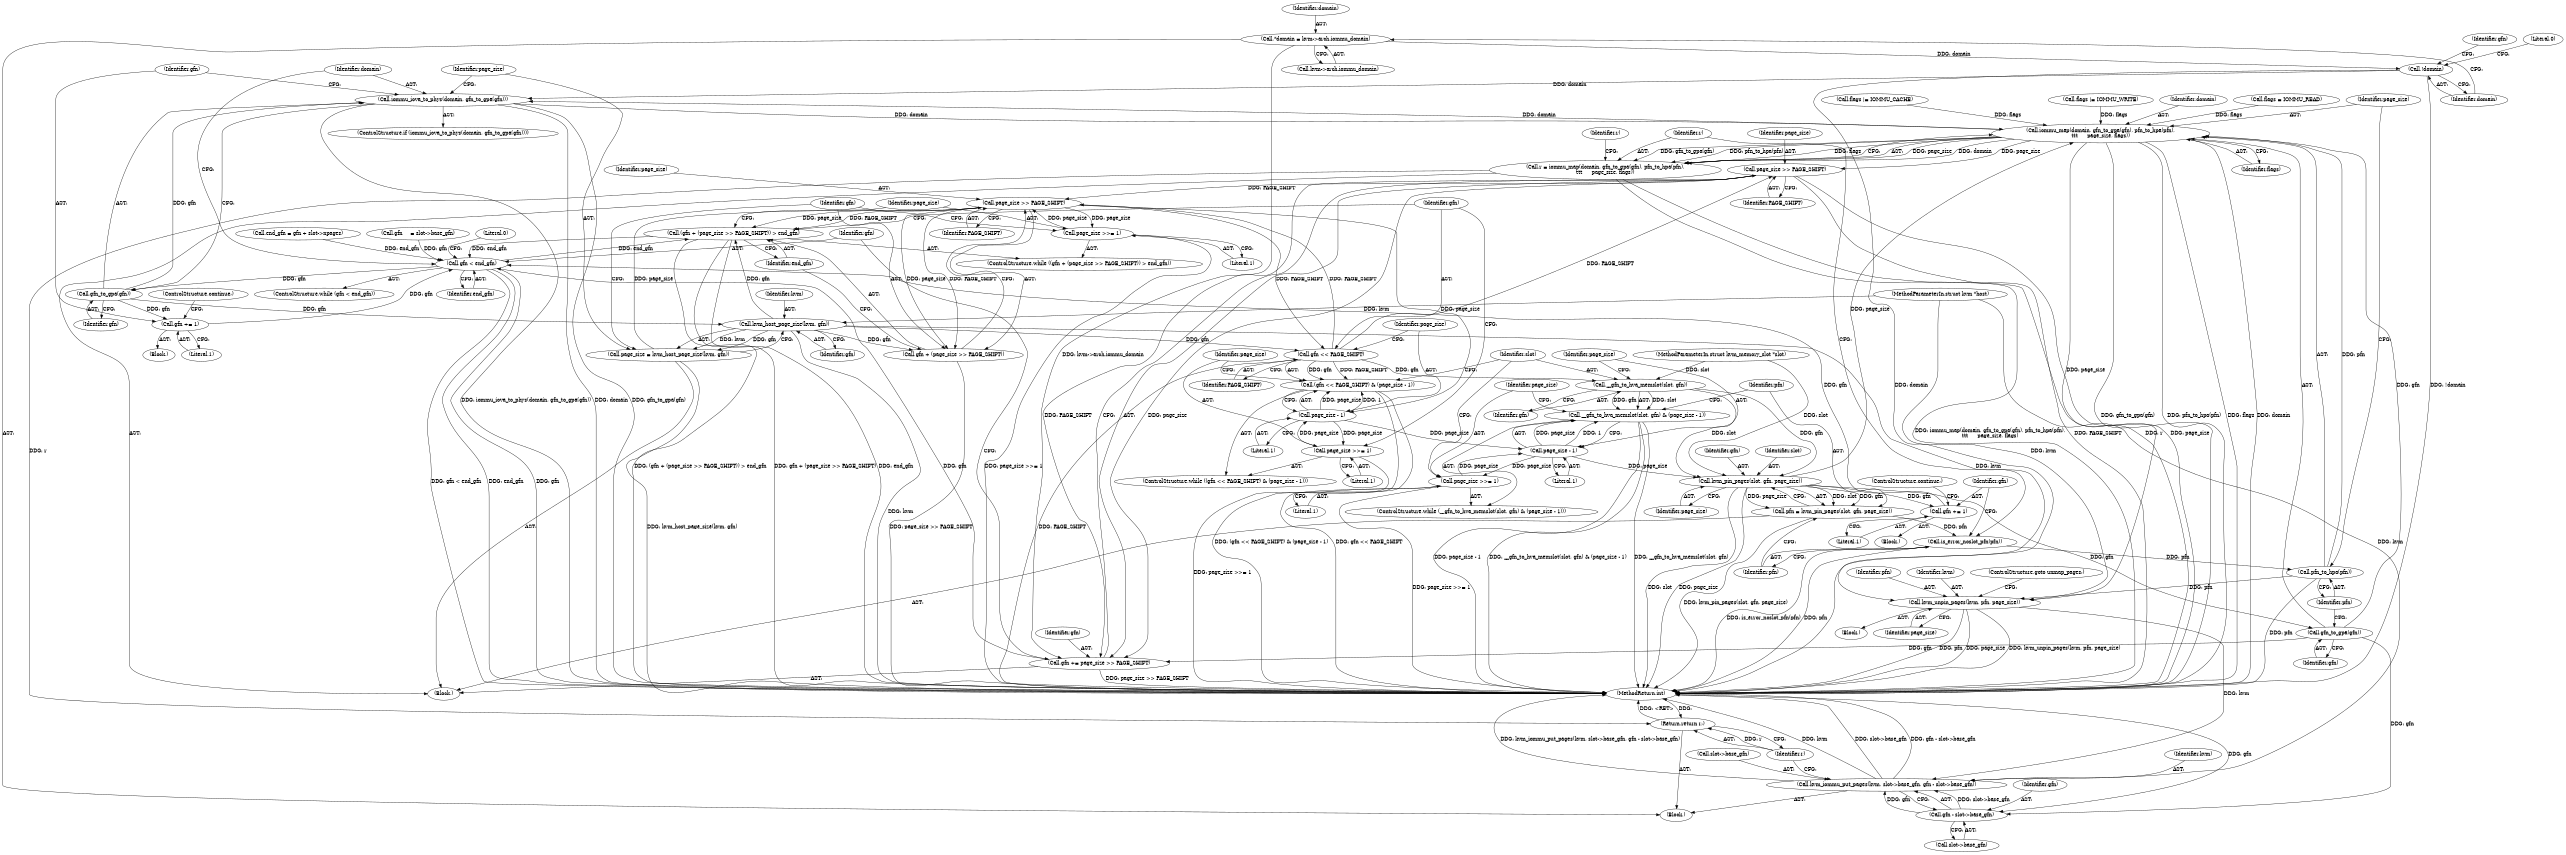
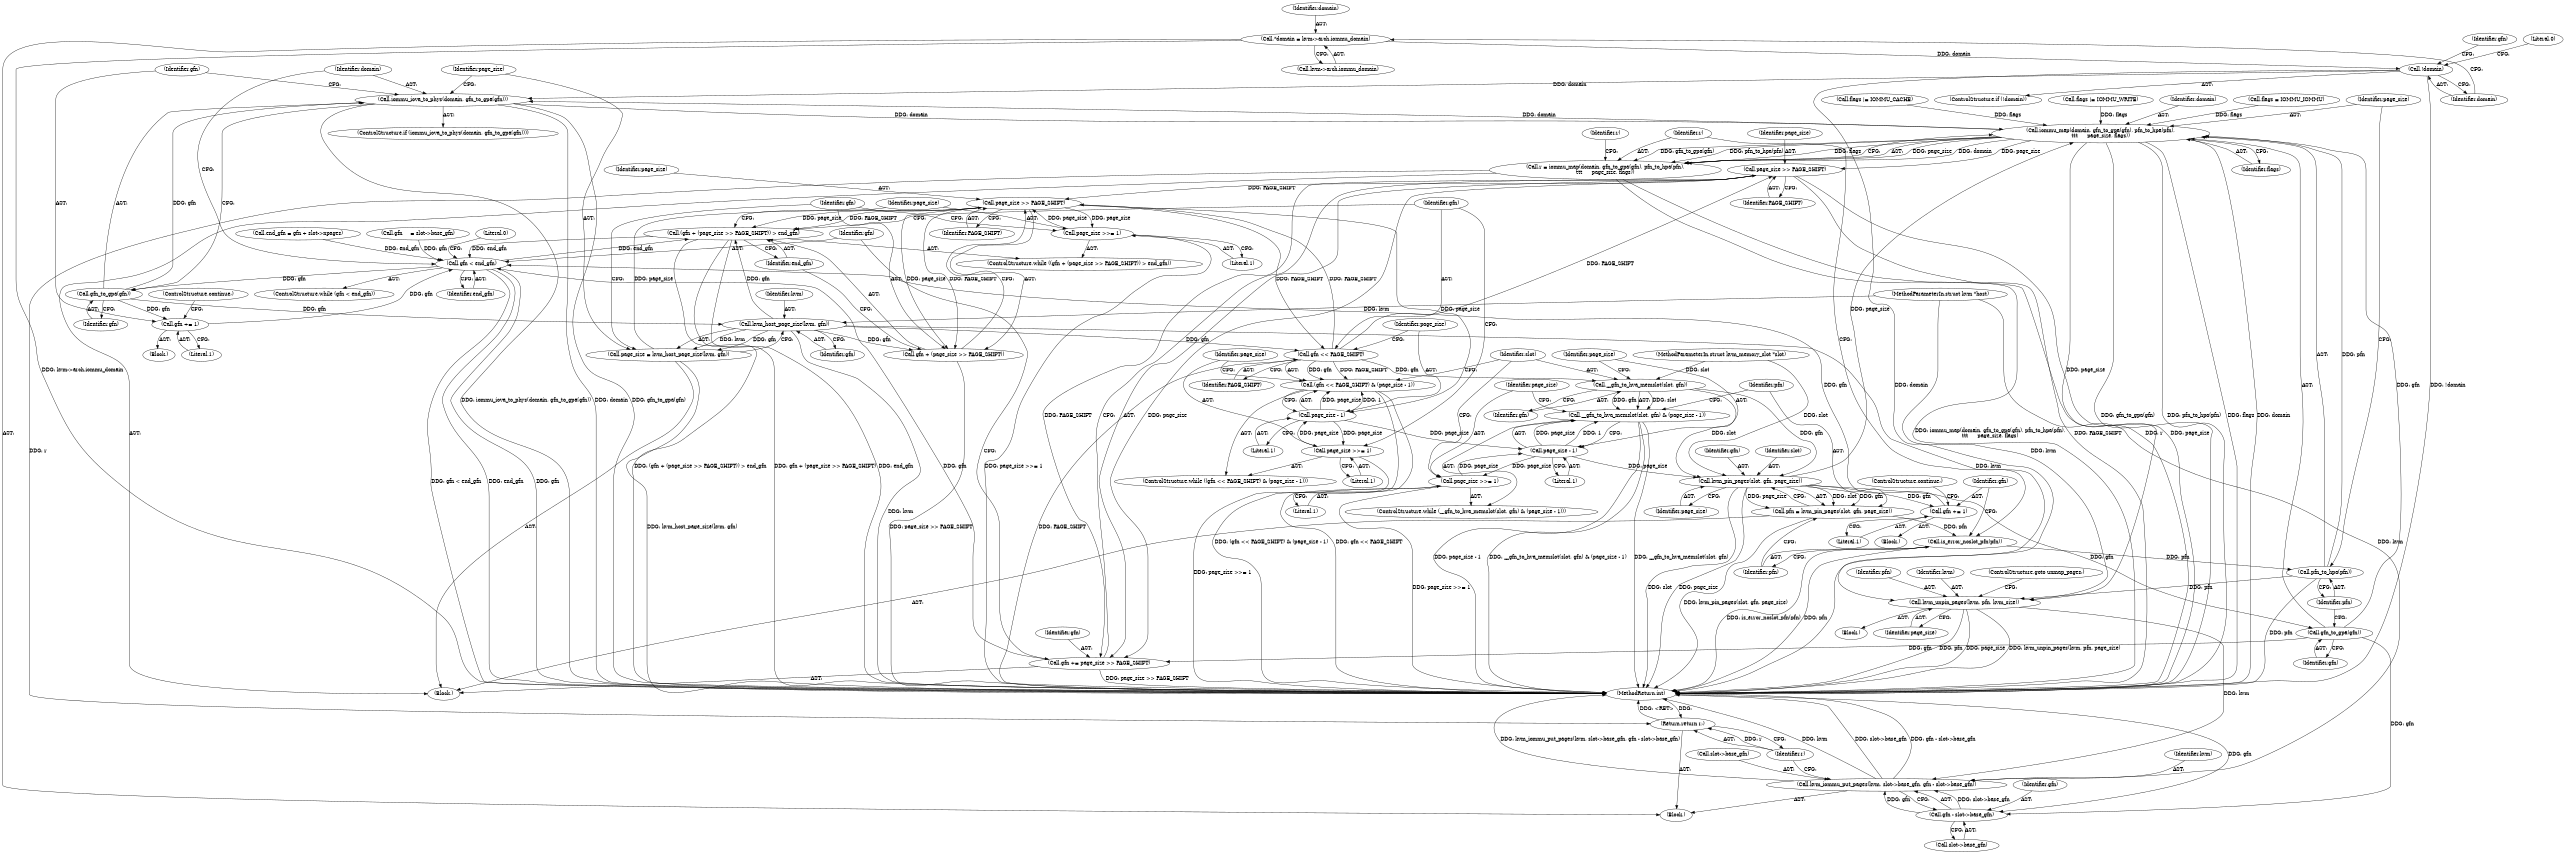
node "(ControlStructure,if (!domain))": added
node "(Call,flags = IOMMU_READ)": label "(Call,flags = IOMMU_READ)" -> "(Call,flags = IOMMU_IOMMU)"
edge "(Call,*domain = kvm->arch.iommu_domain)" -> "(Call,gfn += page_size >> PAGE_SHIFT)": now "(Call,*domain = kvm->arch.iommu_domain)" -> "(MethodReturn,int)"
node "(Call,kvm_unpin_pages(kvm, pfn, page_size))": label "(Call,kvm_unpin_pages(kvm, pfn, page_size))" -> "(Call,kvm_unpin_pages(kvm, pfn, kvm_size))"
